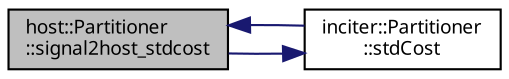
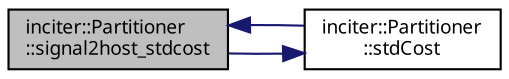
node "host::Partitioner ::signal2host_stdcost": label "host::Partitioner ::signal2host_stdcost" -> "inciter::Partitioner ::signal2host_stdcost"
